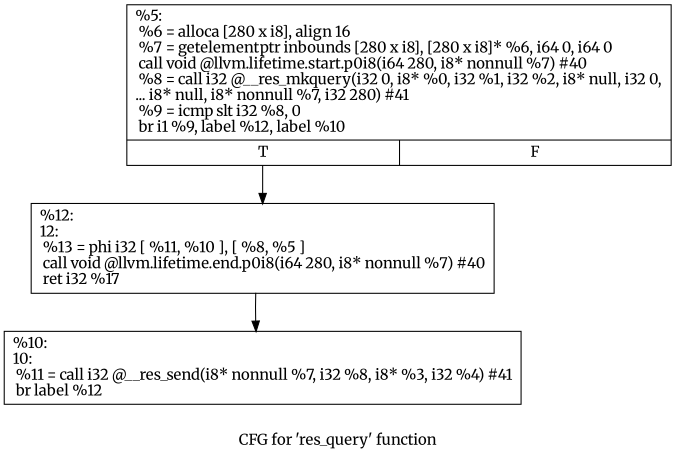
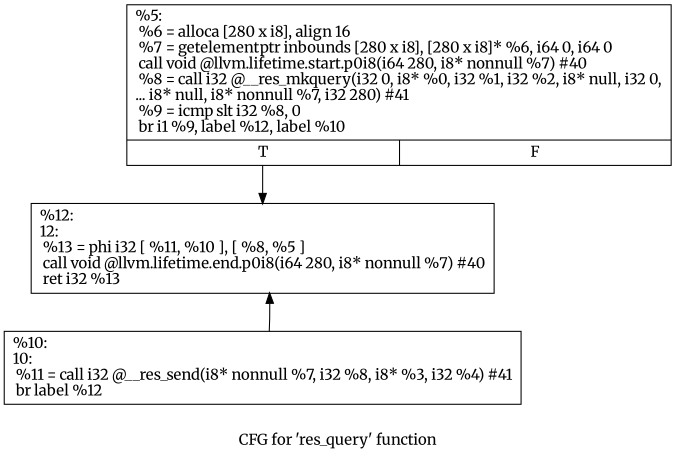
node "%12:": text "ret i32 %17" -> "ret i32 %13"
edge "%12:" -> "%10:": reversed
